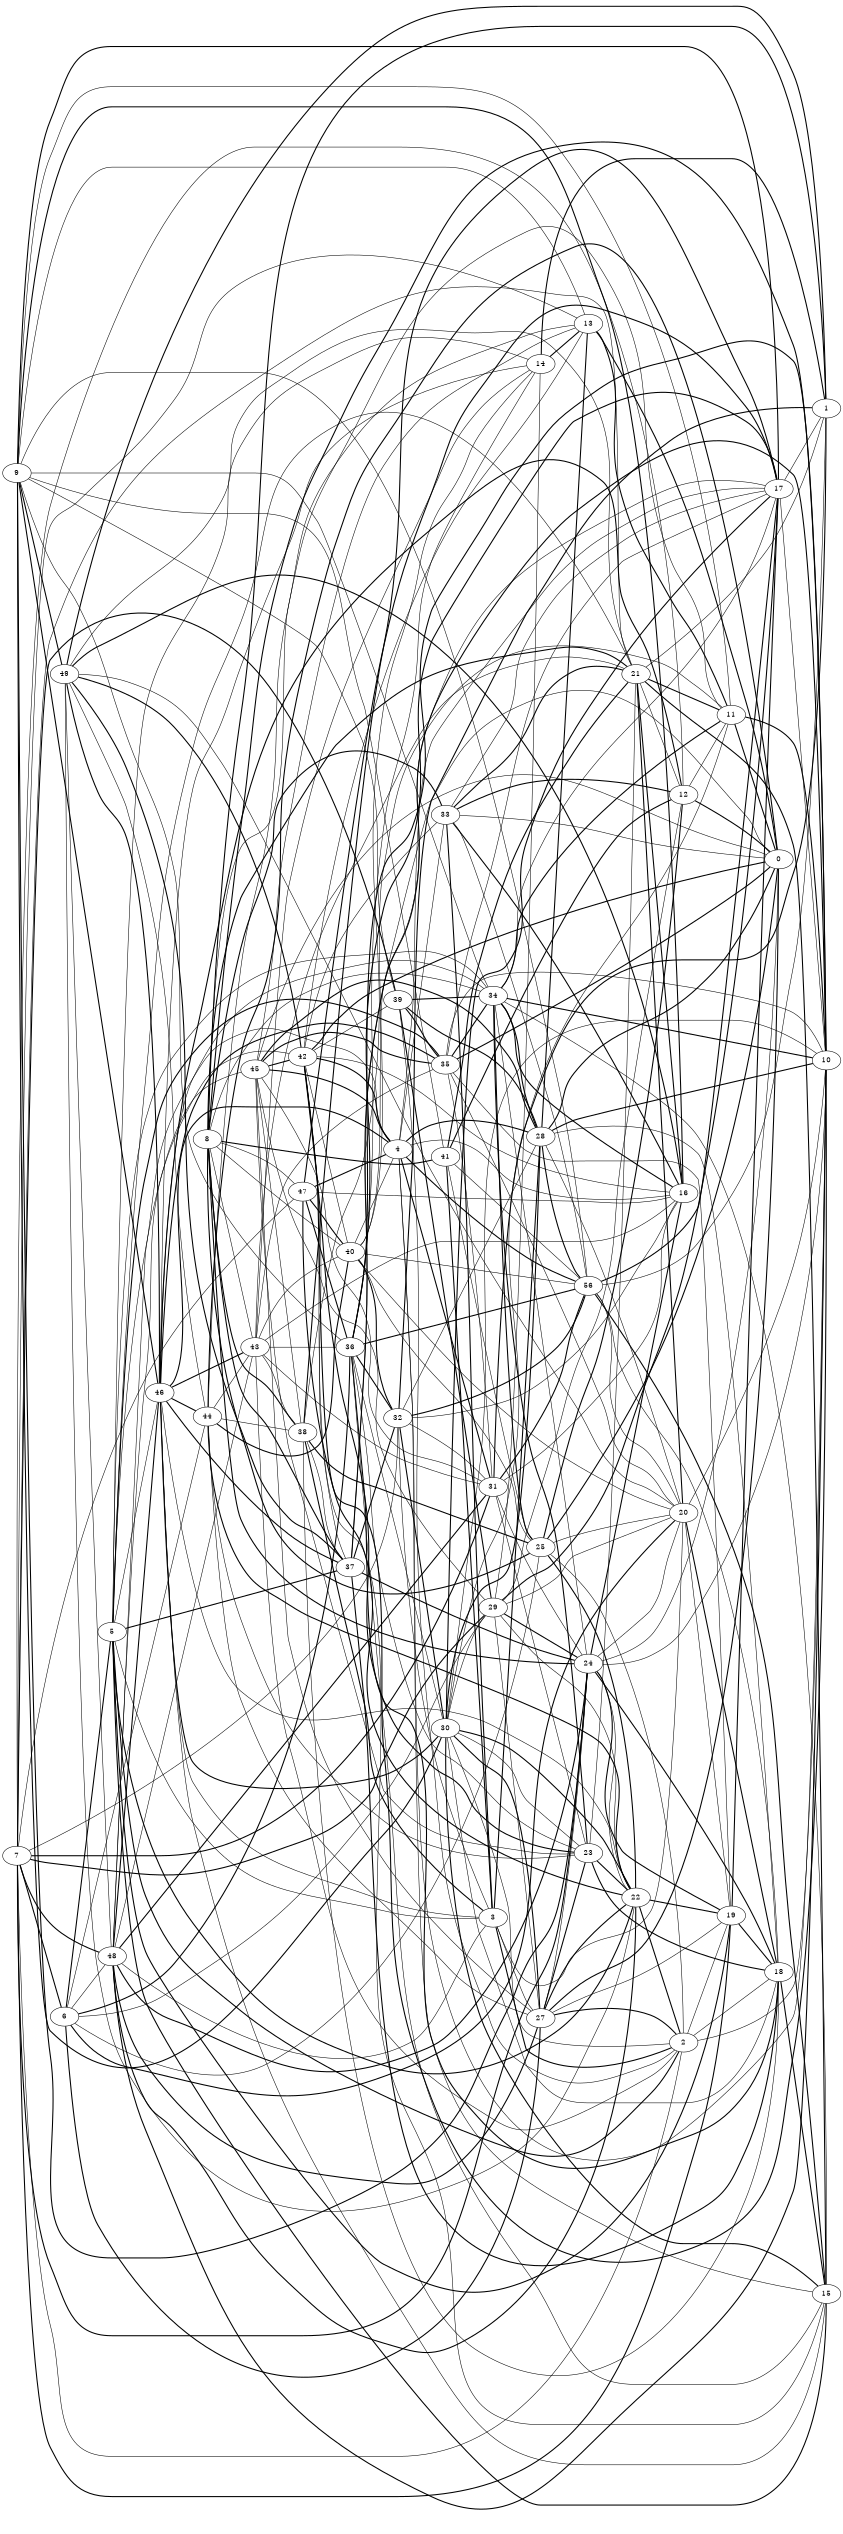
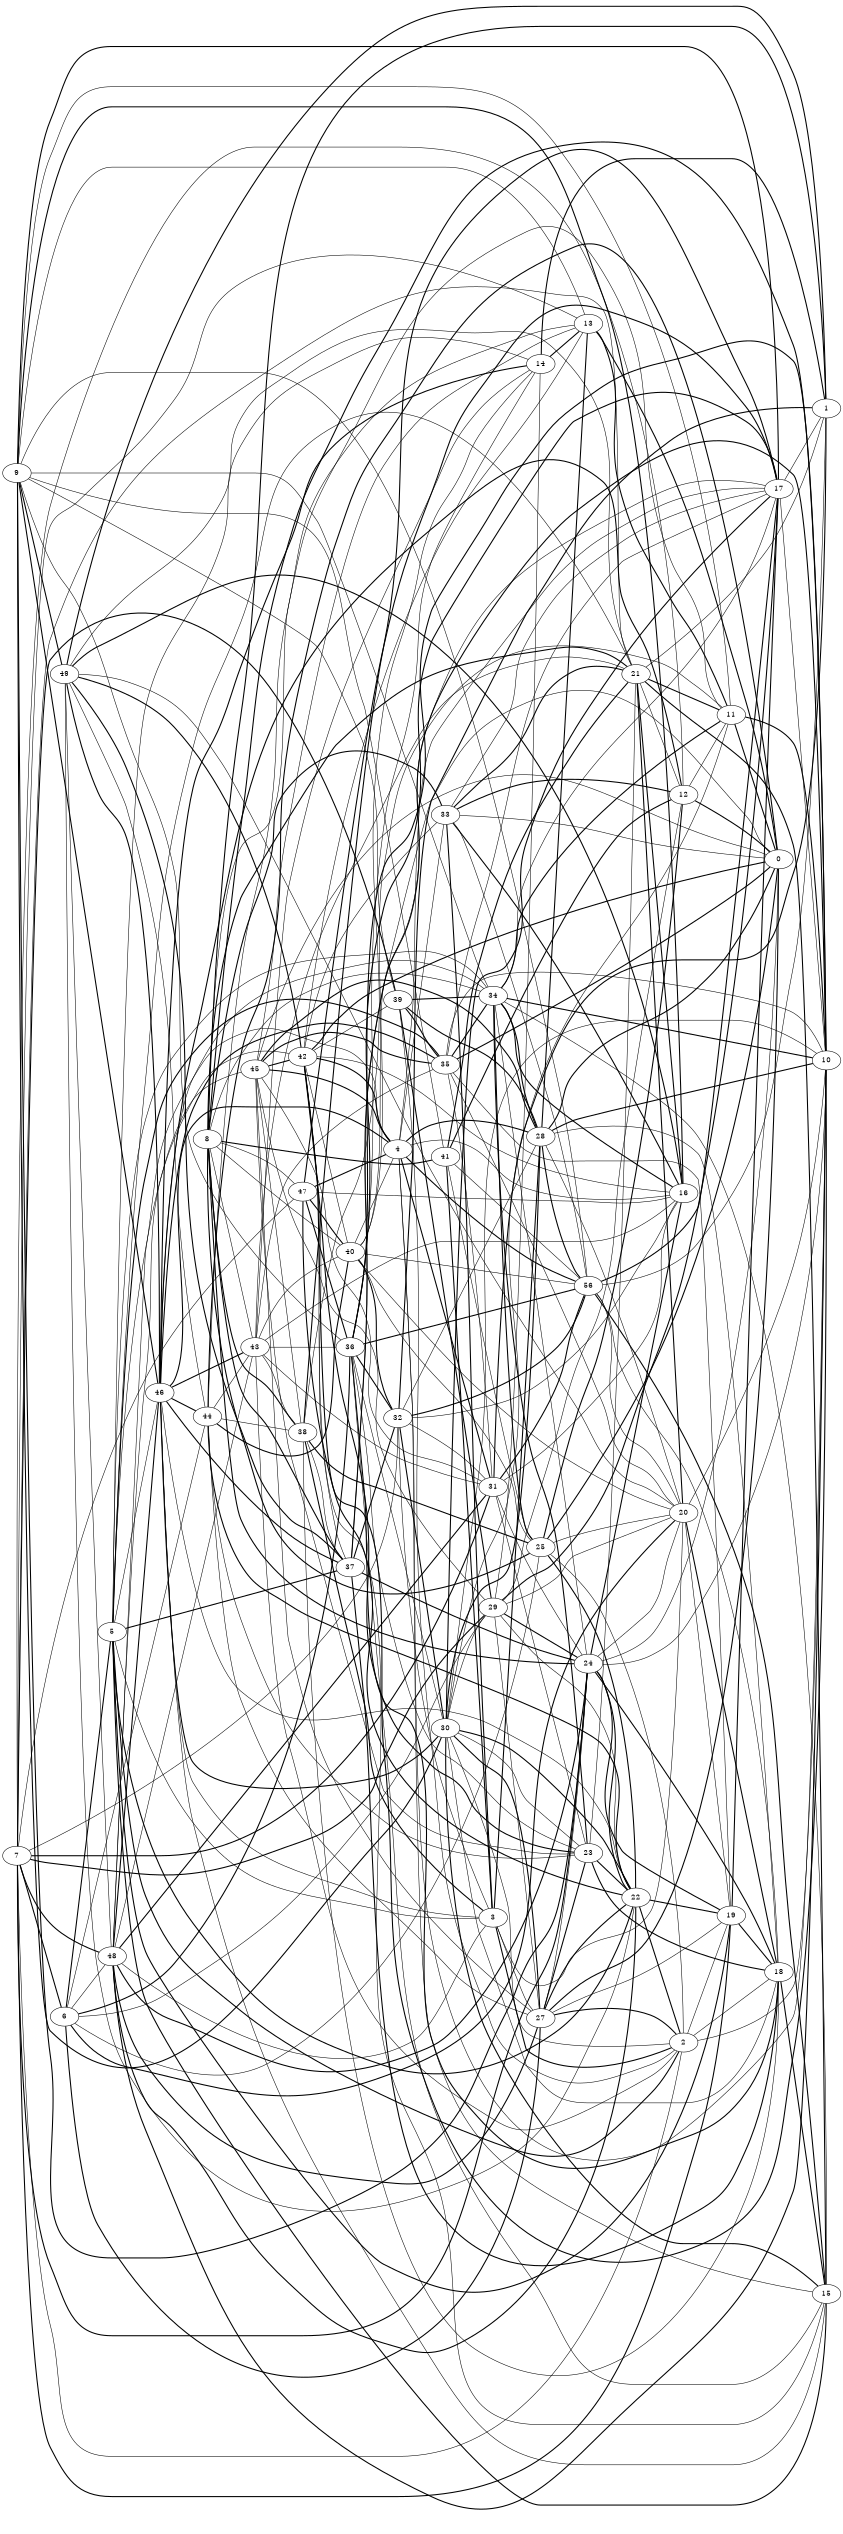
edge "14" -- "46": style solid -> bold
edge "24" -- "22": style solid -> bold
